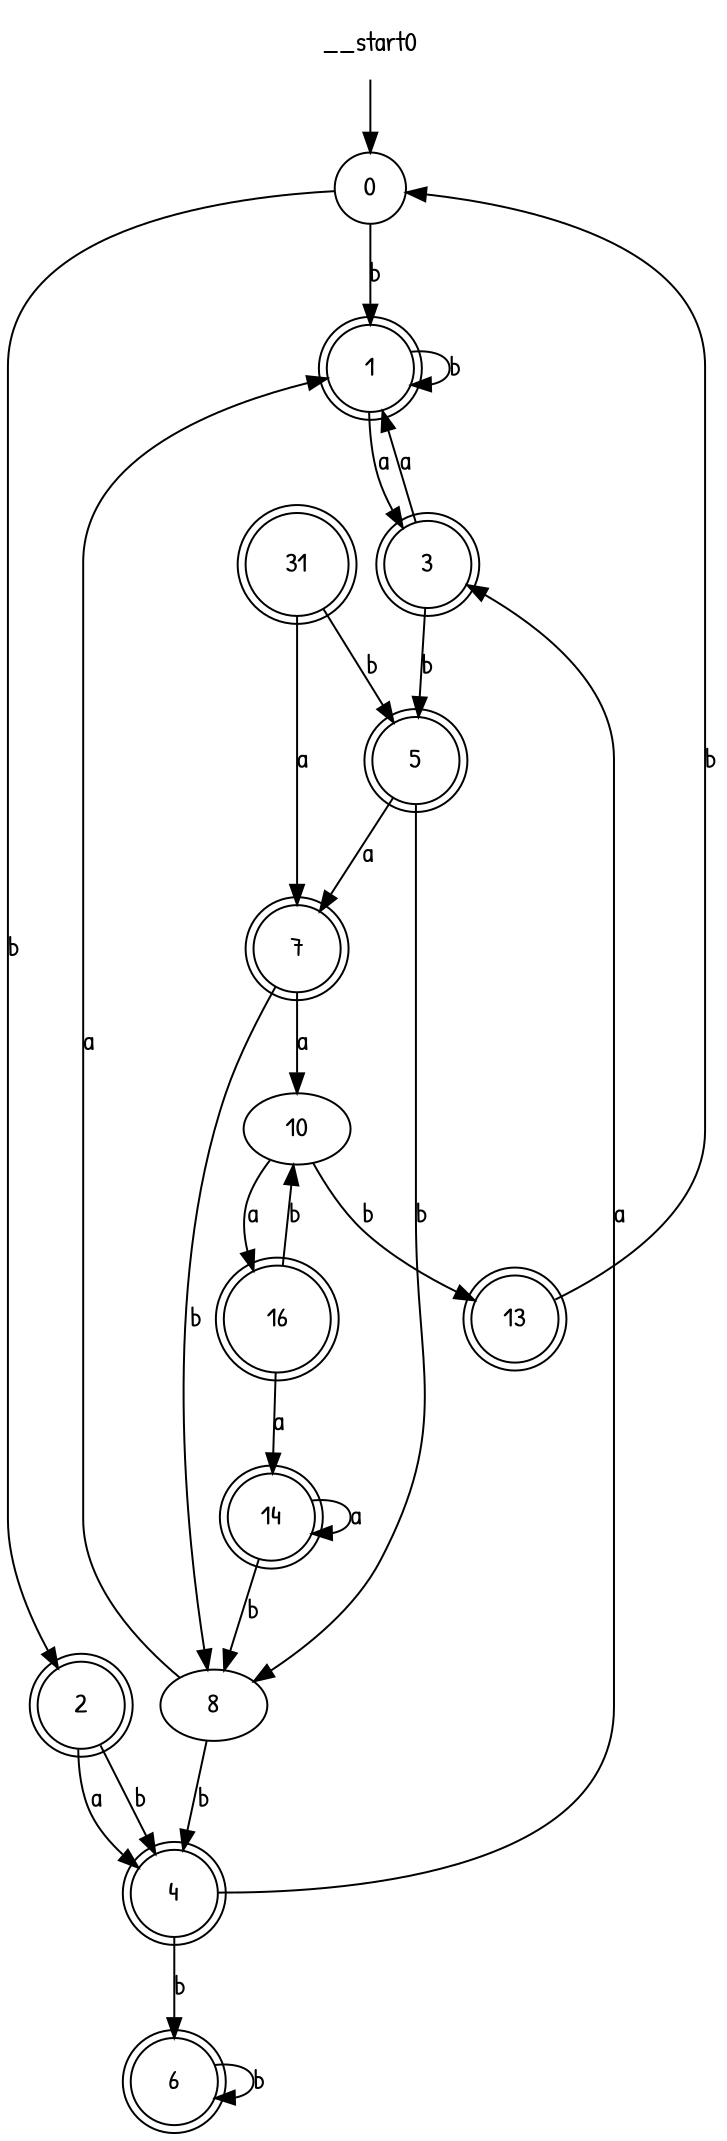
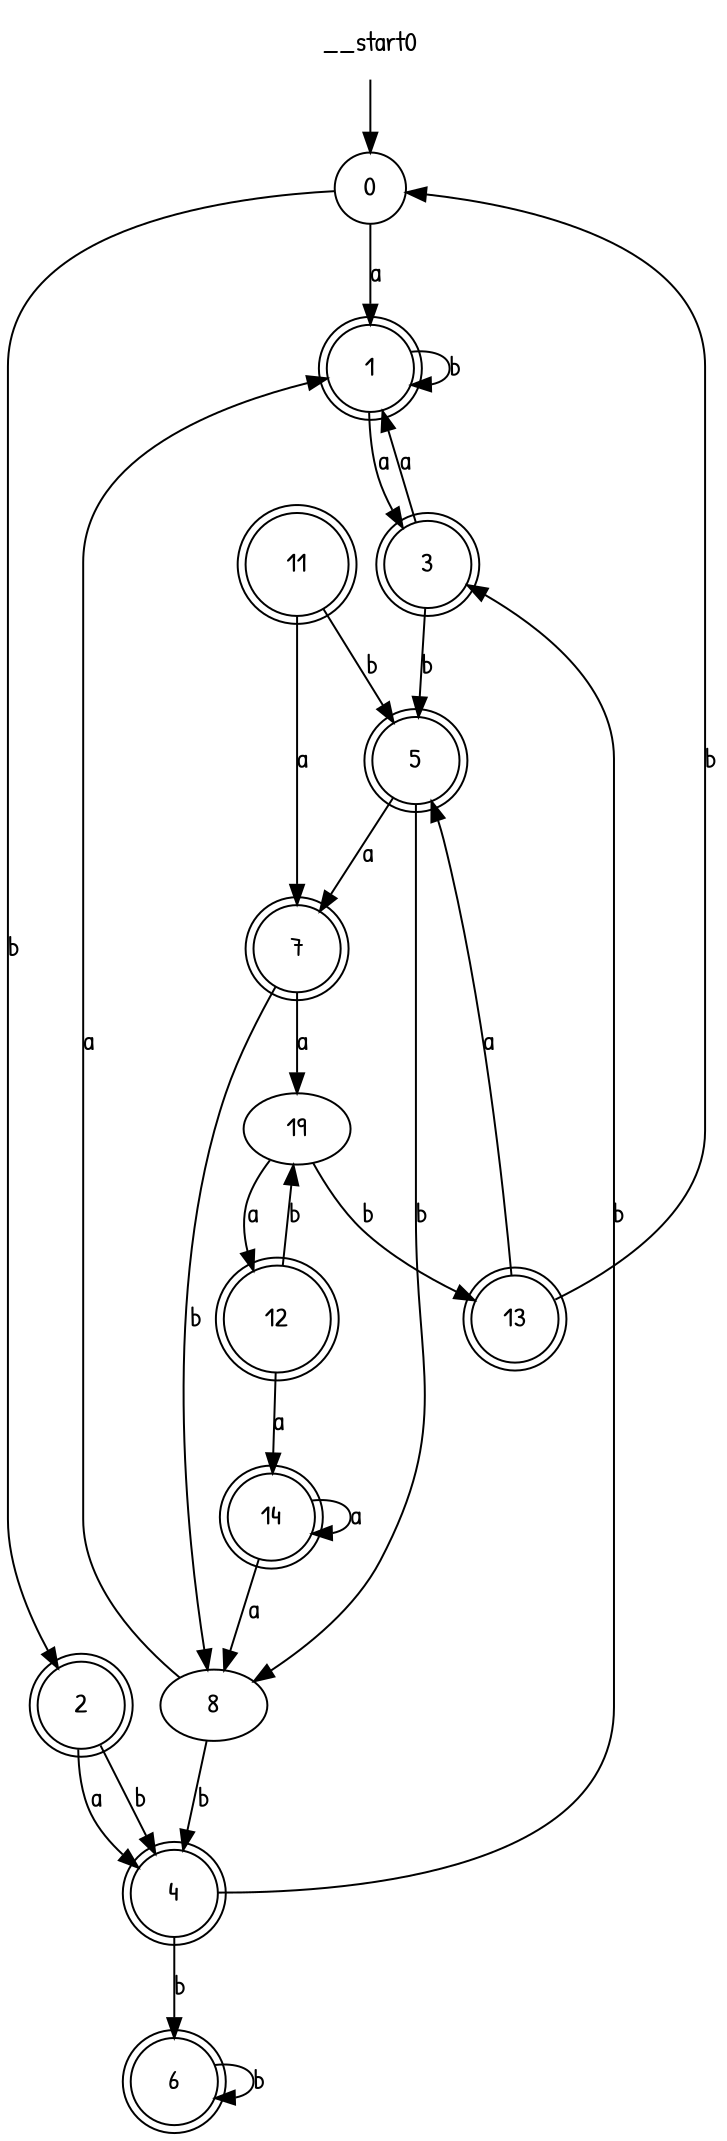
edge "0" -> "1": label "b" -> "a"
node "31": label "31" -> "11"
edge "13" -> "5": added, label "a"
node "10": label "10" -> "19"
edge "4" -> "3": label "a" -> "b"
node "16": label "16" -> "12"
edge "14" -> "8": label "b" -> "a"
